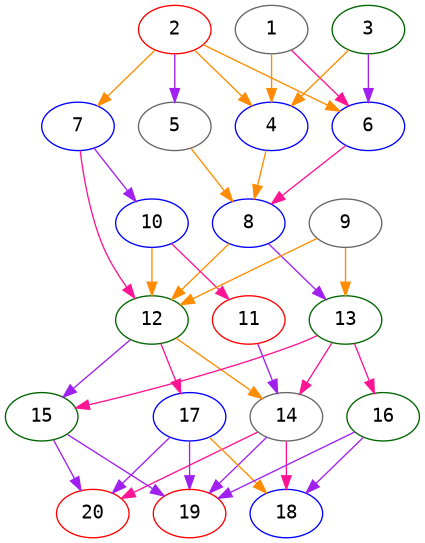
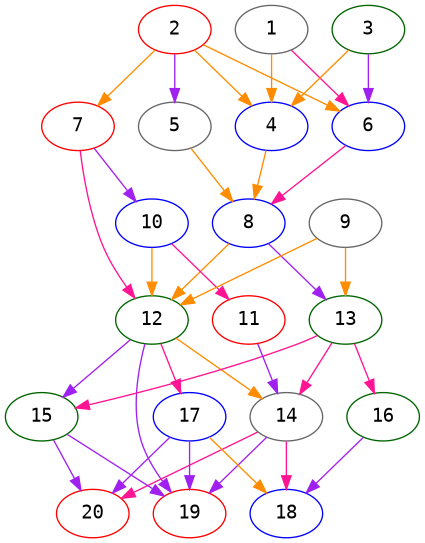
node "7": color blue -> red
edge "16" -> "19": now "12" -> "19"
